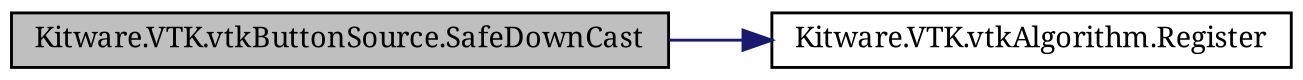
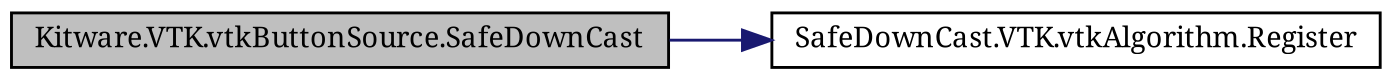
node "Kitware.VTK.vtkAlgorithm.Register": label "Kitware.VTK.vtkAlgorithm.Register" -> "SafeDownCast.VTK.vtkAlgorithm.Register"
